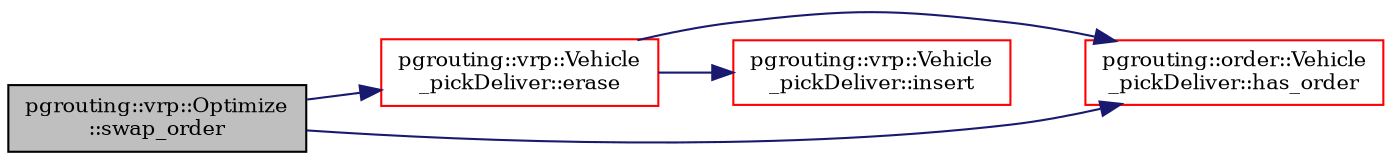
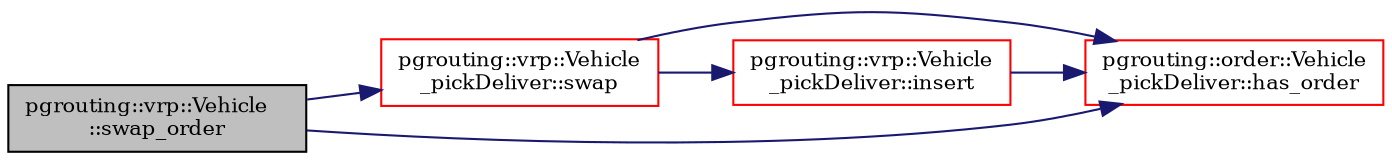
node "pgrouting::vrp::Vehicle _pickDeliver::erase": label "pgrouting::vrp::Vehicle _pickDeliver::erase" -> "pgrouting::vrp::Vehicle _pickDeliver::swap"
edge "pgrouting::vrp::Vehicle _pickDeliver::insert" -> "pgrouting::order::Vehicle _pickDeliver::has_order": added
node "pgrouting::vrp::Optimize ::swap_order": label "pgrouting::vrp::Optimize ::swap_order" -> "pgrouting::vrp::Vehicle ::swap_order"
